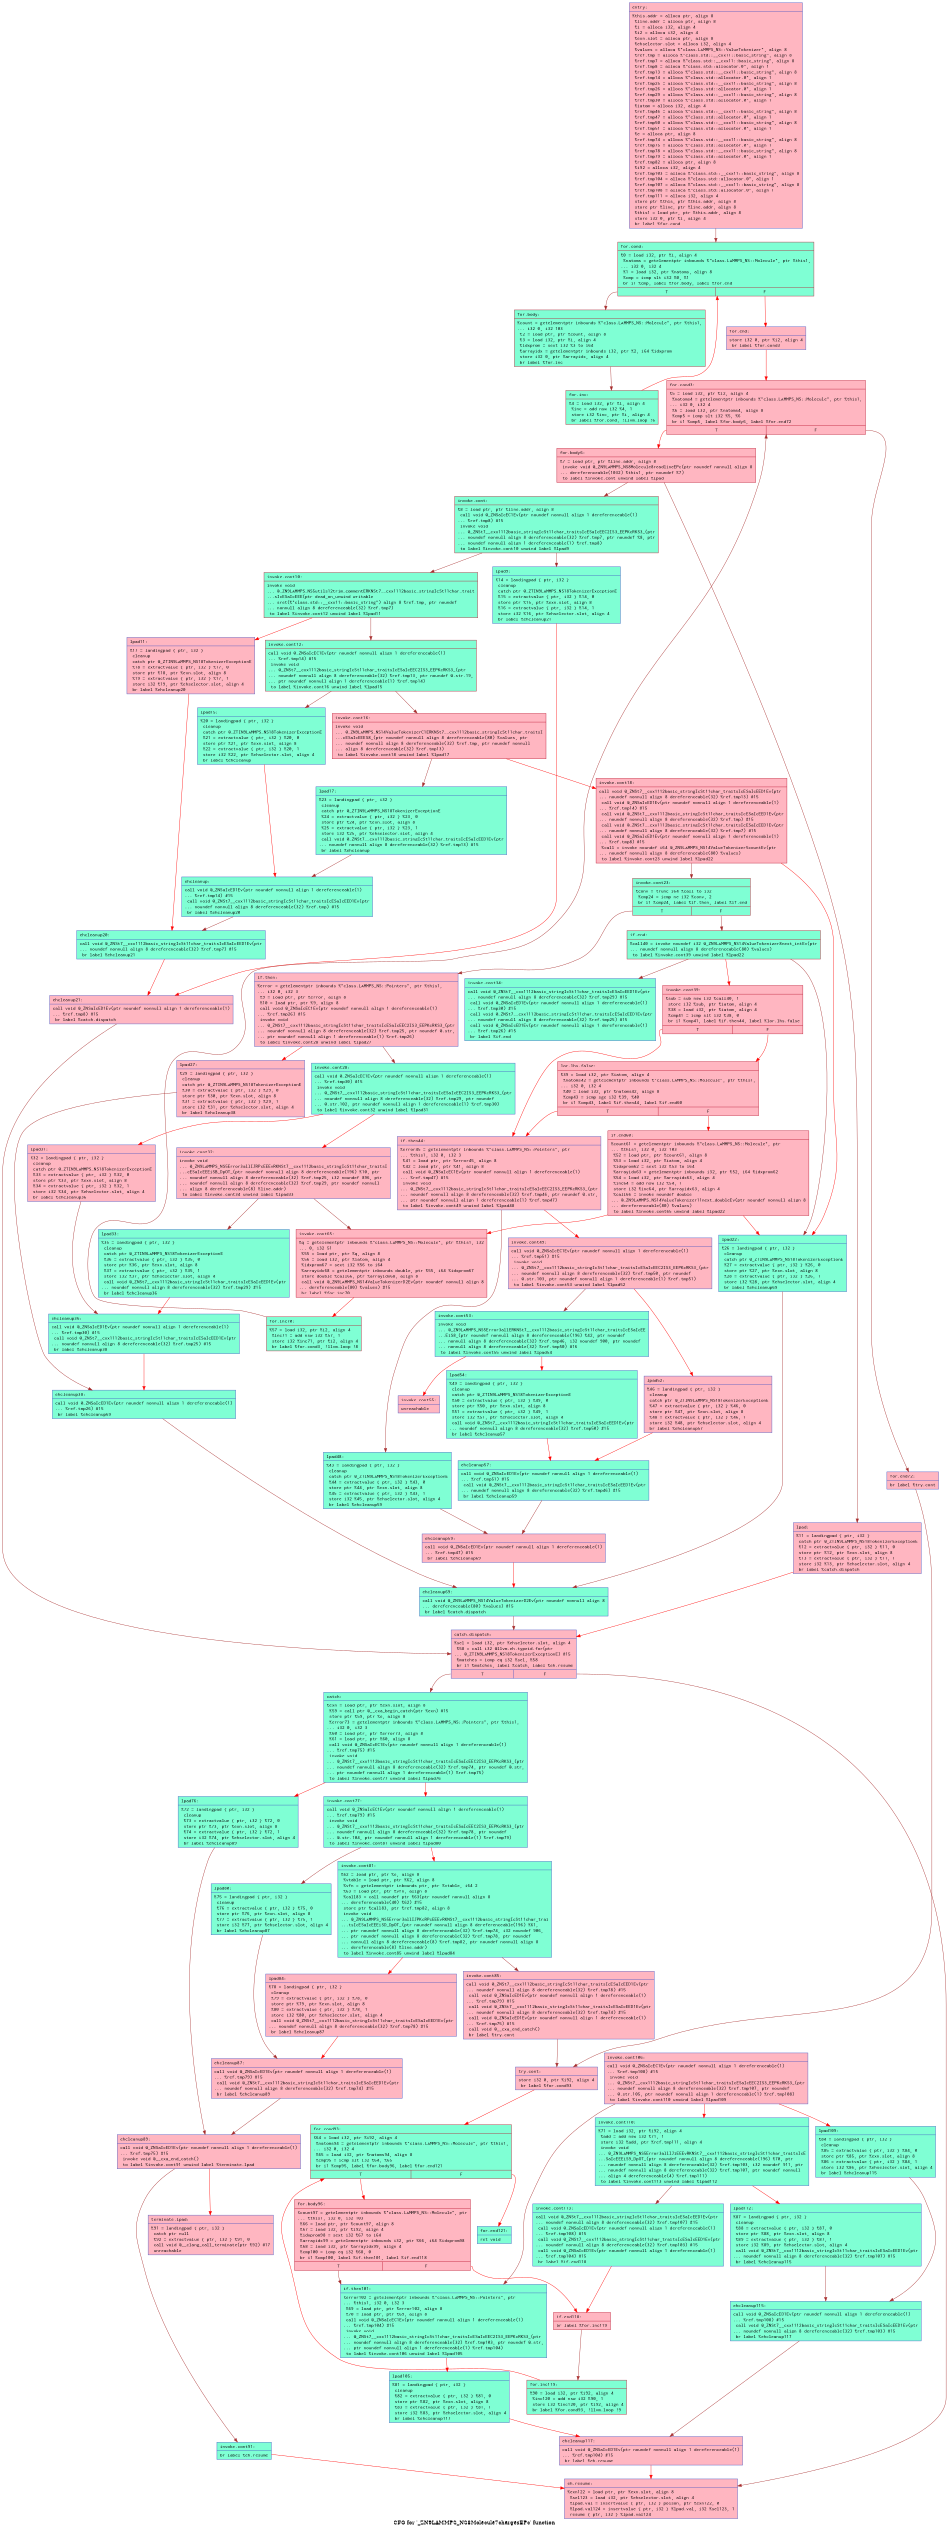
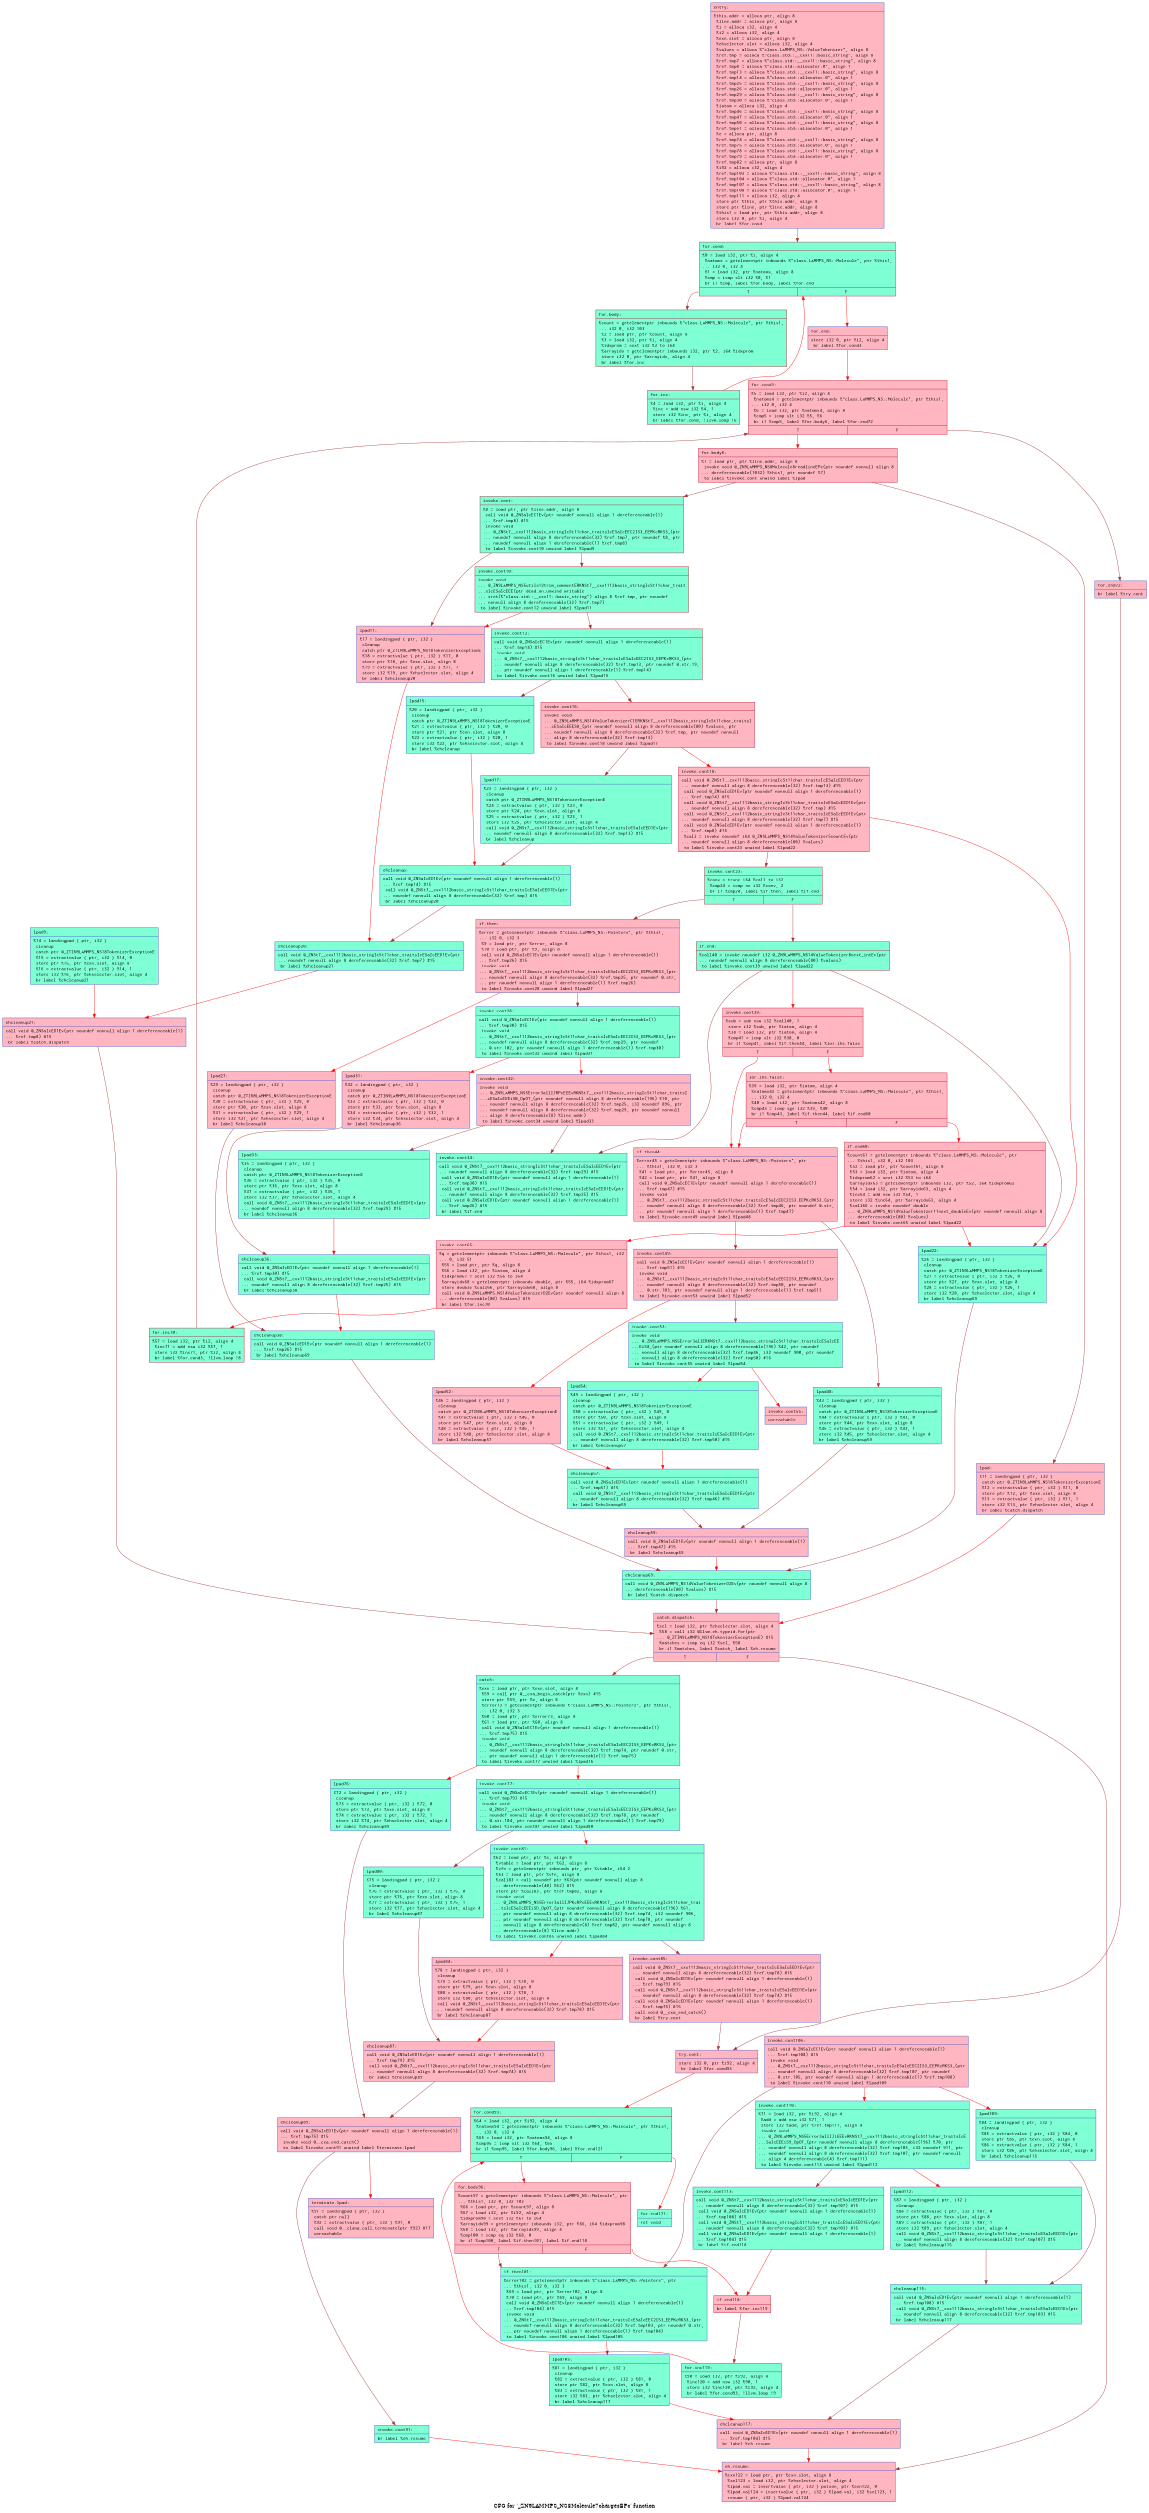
edge "invoke.cont:" -> "lpad9:": now "invoke.cont:" -> "lpad11:"
edge "invoke.cont32:" -> "invoke.cont65:": now "invoke.cont32:" -> "invoke.cont34:"
